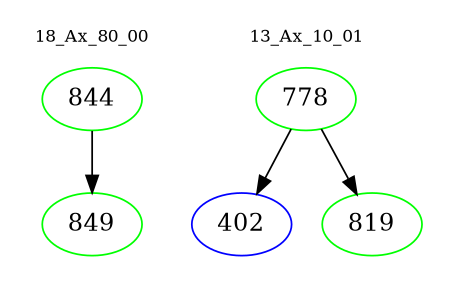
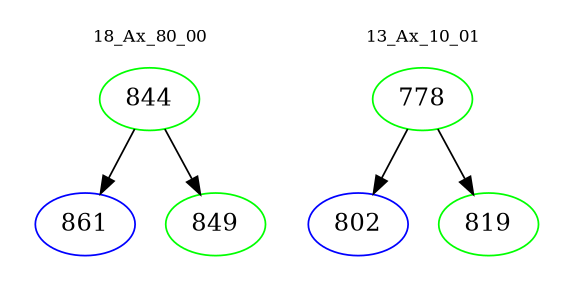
node "861": added
node "402": label "402" -> "802"
